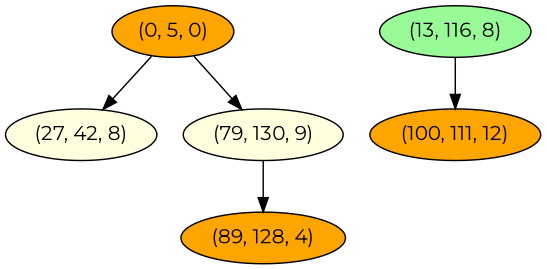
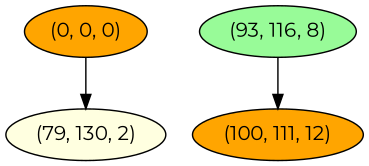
node "(0, 5, 0)": label "(0, 5, 0)" -> "(0, 0, 0)"
node "(13, 116, 8)": label "(13, 116, 8)" -> "(93, 116, 8)"
node "(27, 42, 8)": removed
node "(79, 130, 9)": label "(79, 130, 9)" -> "(79, 130, 2)"
node "(89, 128, 4)": removed
